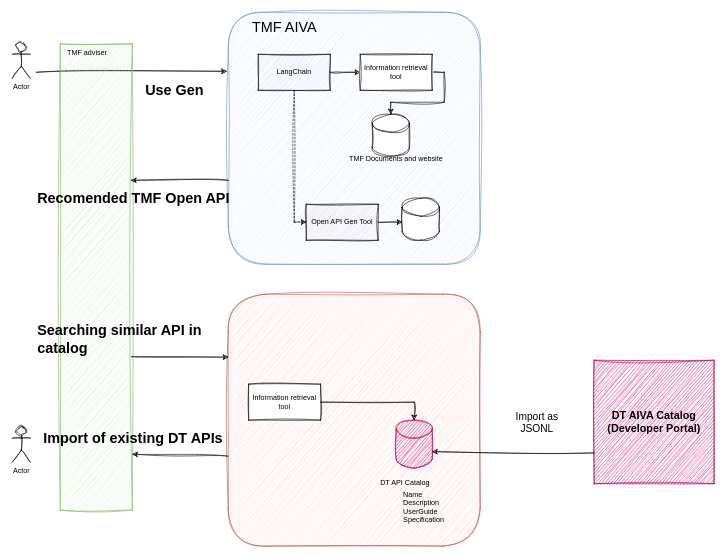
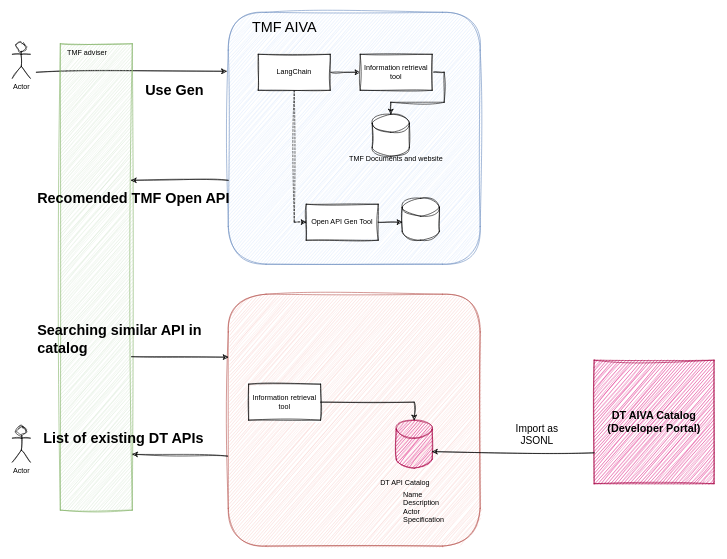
node "LangChain": fillcolor #dae8fc -> #ffffff
node "Open API Gen Tool": fillcolor #e1d5e7 -> #ffffff
node "Import as JSONL": moved (537, 423) -> (537, 435)
node "Import of existing DT APIs": label "Import of existing DT APIs" -> "List of existing DT APIs"
node "Name Description UserGuide Specification": label "Name Description UserGuide Specification" -> "Name Description Actor Specification"
